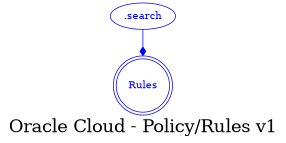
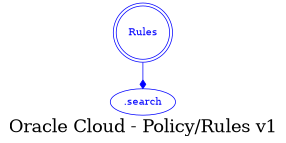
edge ".search" -> "Rules": reversed
